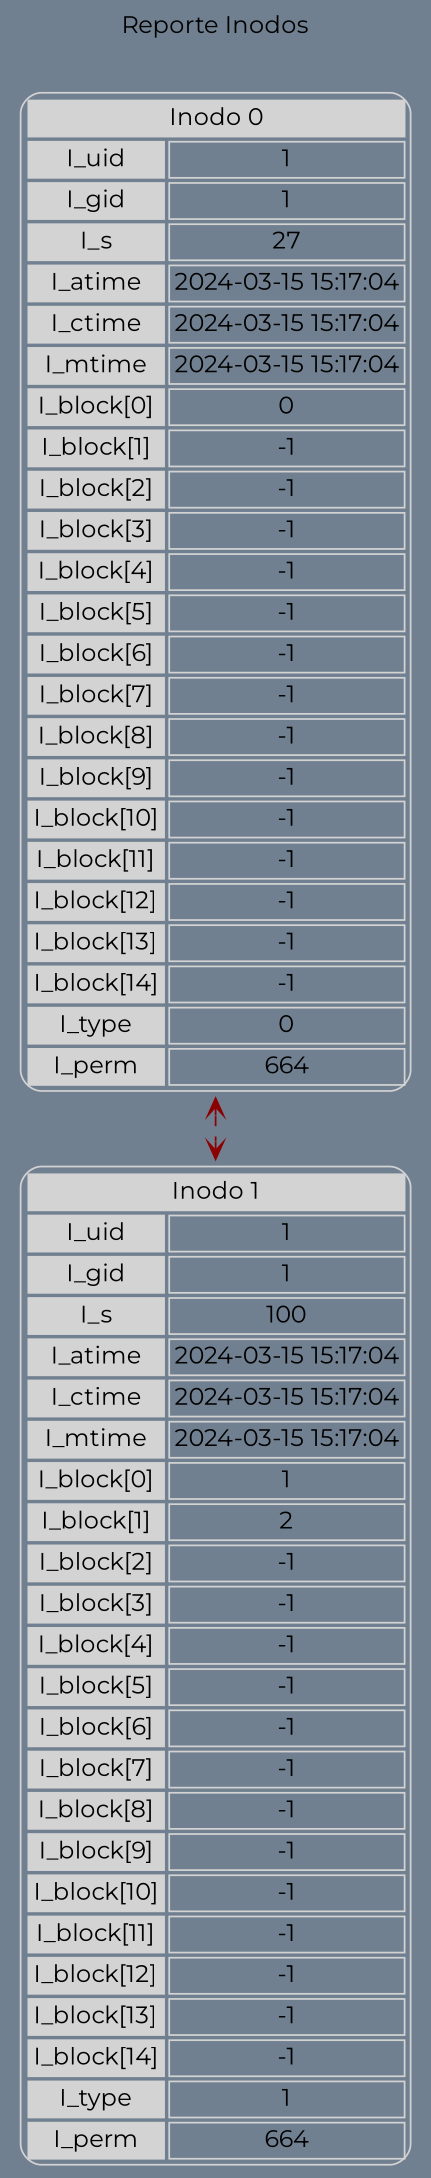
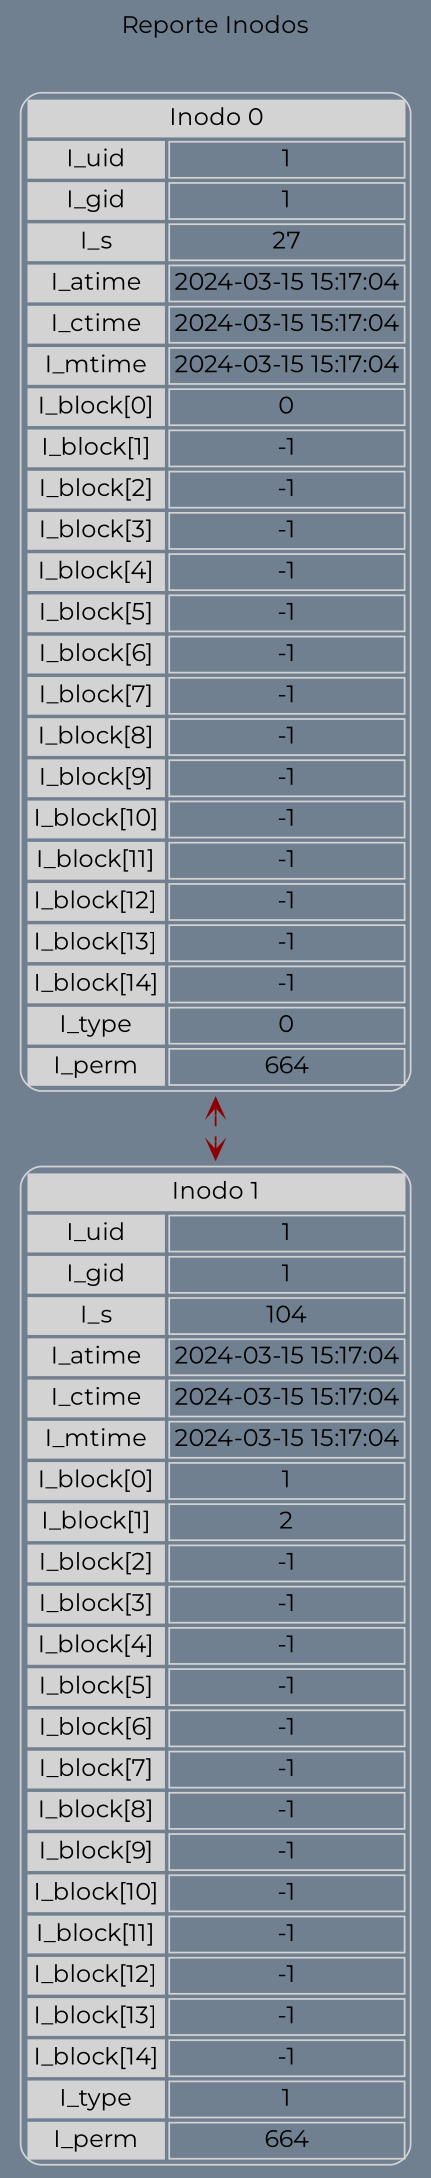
node "Inodo 1": text "100" -> "104"
